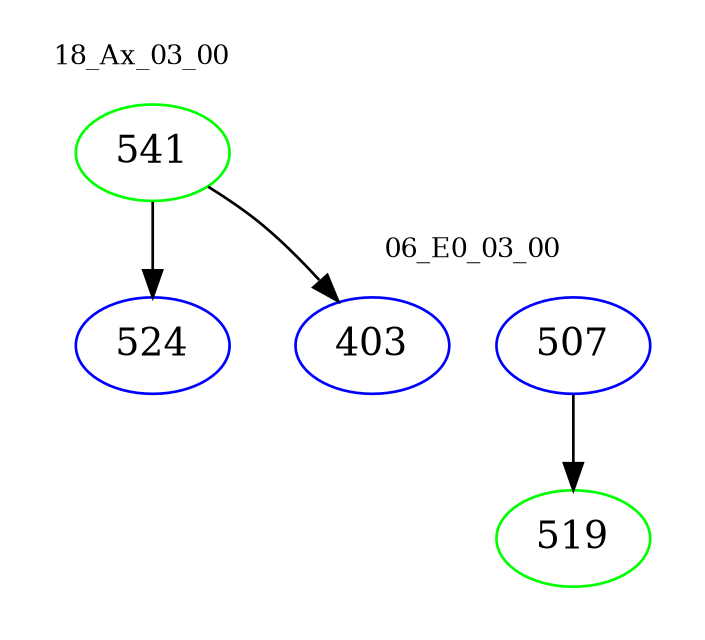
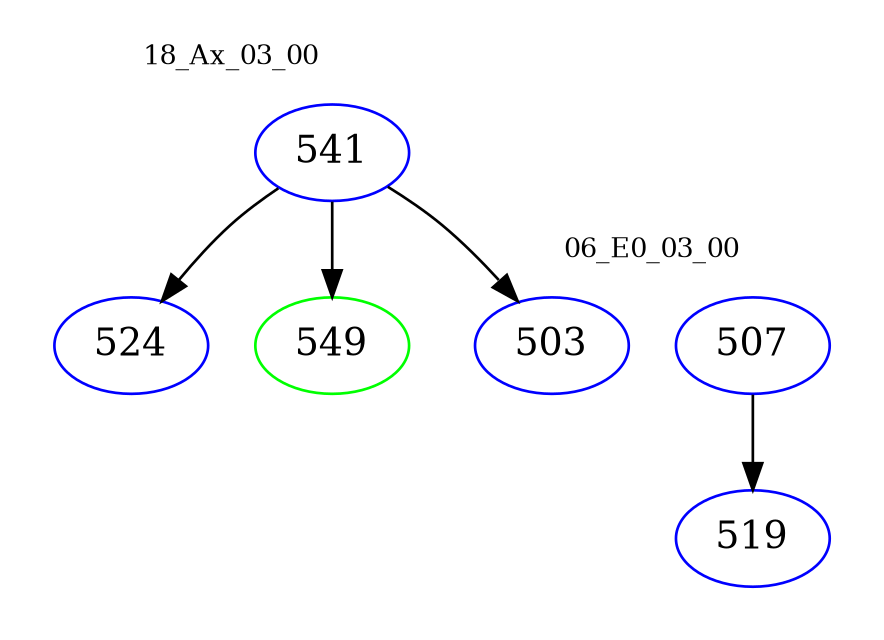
node "541": color green -> blue
node "549": added
node "403": label "403" -> "503"
node "519": color green -> blue
